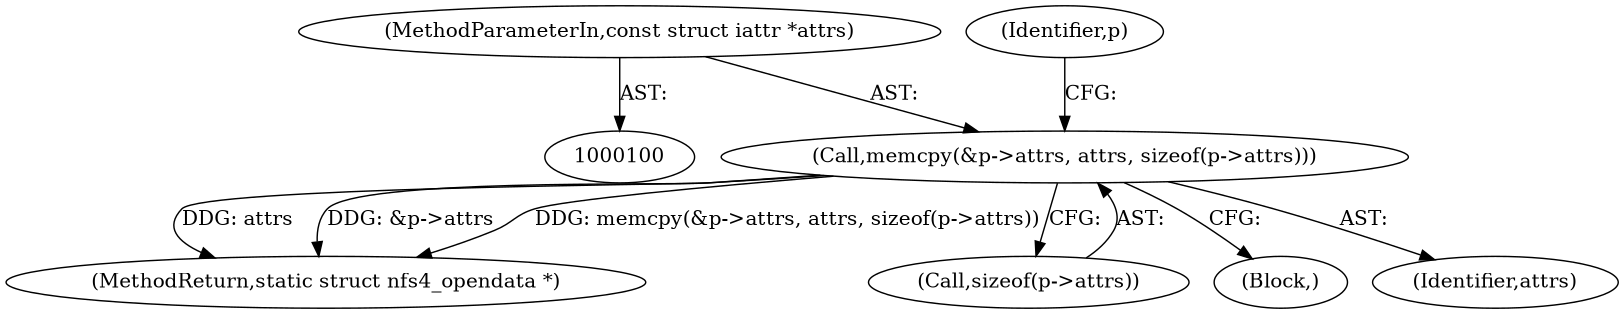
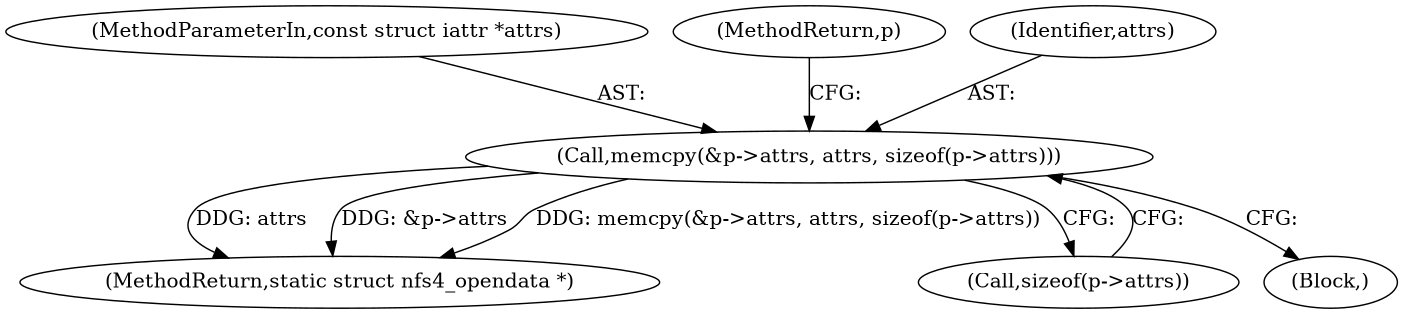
node "(Identifier,p)": label "(Identifier,p)" -> "(MethodReturn,p)"
node "1000100": removed
edge "(Call,memcpy(&p->attrs, attrs, sizeof(p->attrs)))" -> "(Identifier,attrs)": reversed
edge "(Call,sizeof(p->attrs))" -> "(Call,memcpy(&p->attrs, attrs, sizeof(p->attrs)))": label "AST: " -> "CFG: "
